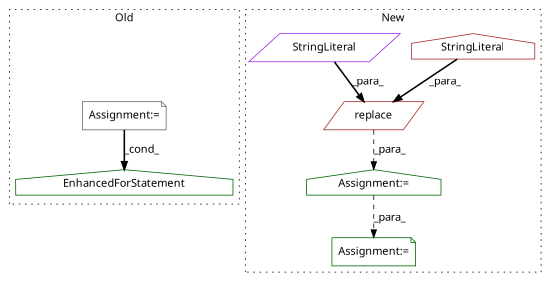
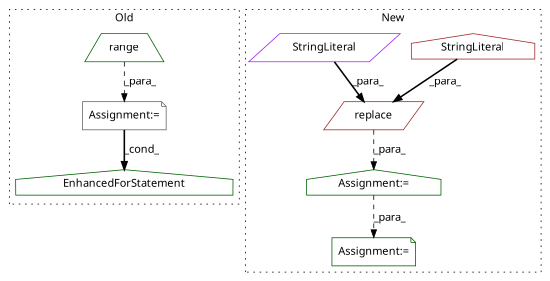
node "range": added
